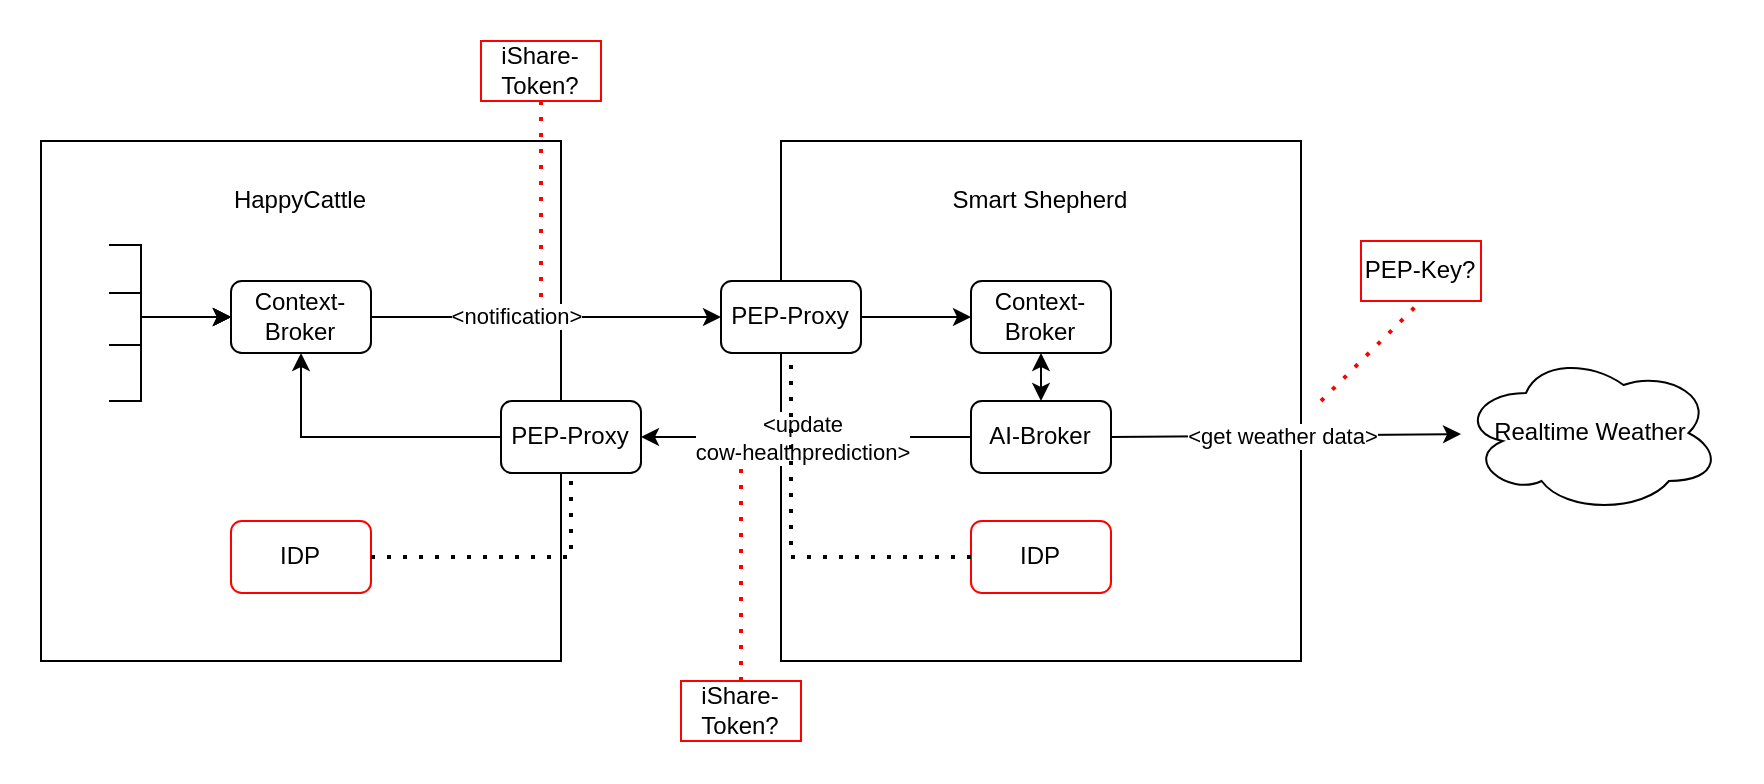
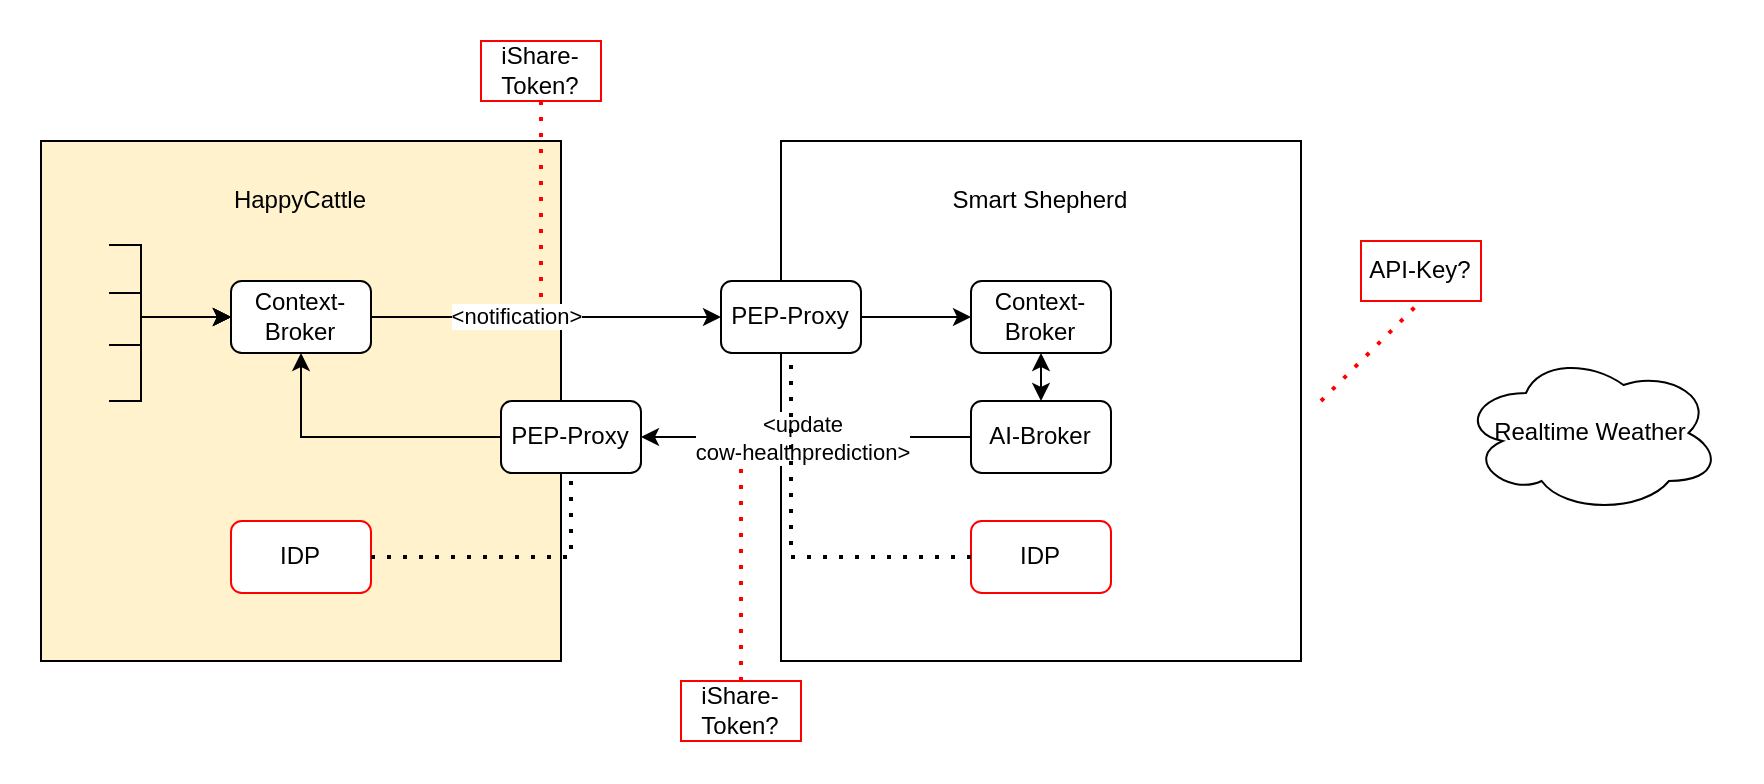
node "PEP-Key?": label "PEP-Key?" -> "API-Key?"
node "HappyCattle": fillcolor #ffffff -> #fff2cc
edge "AI-Broker" -> "Realtime Weather": removed, label "<get weather data>"
